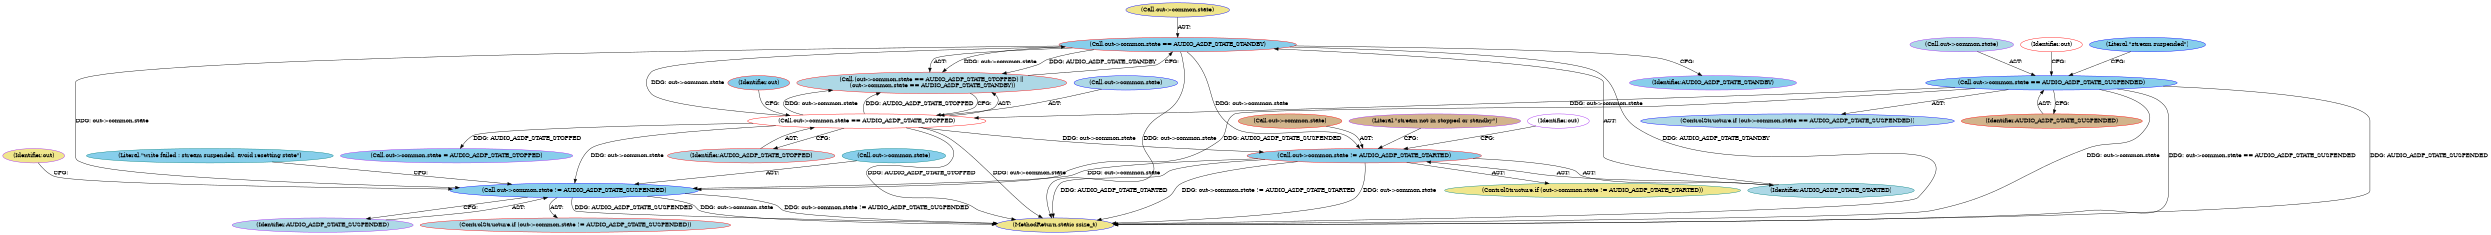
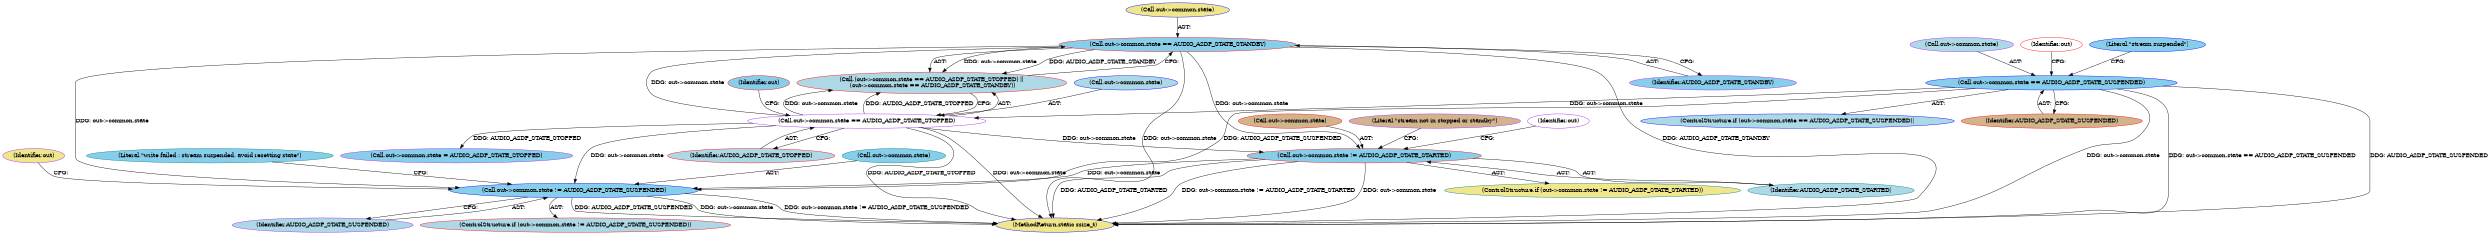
edge "(Identifier,AUDIO_A2DP_STATE_STARTED)" -> "(Call,out->common.state == AUDIO_A2DP_STATE_STANDBY)": now "(Identifier,AUDIO_A2DP_STATE_STANDBY)" -> "(Call,out->common.state == AUDIO_A2DP_STATE_STANDBY)"
node "(Call,out->common.state == AUDIO_A2DP_STATE_STOPPED)": color red -> purple
